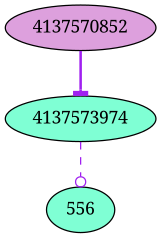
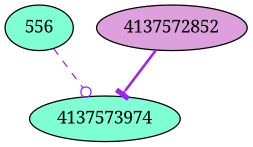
node "4137570852": label "4137570852" -> "4137572852"
edge "4137573974" -> "556": reversed
